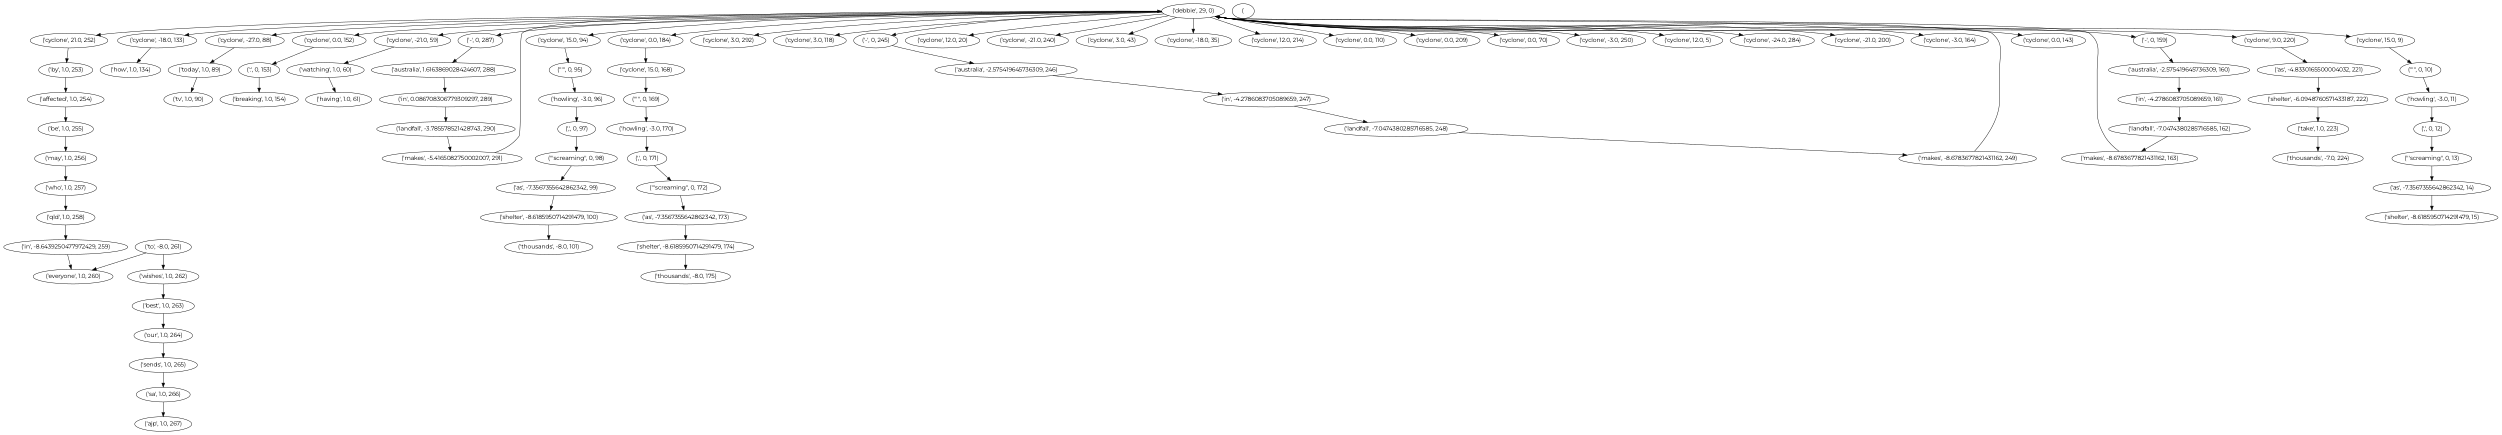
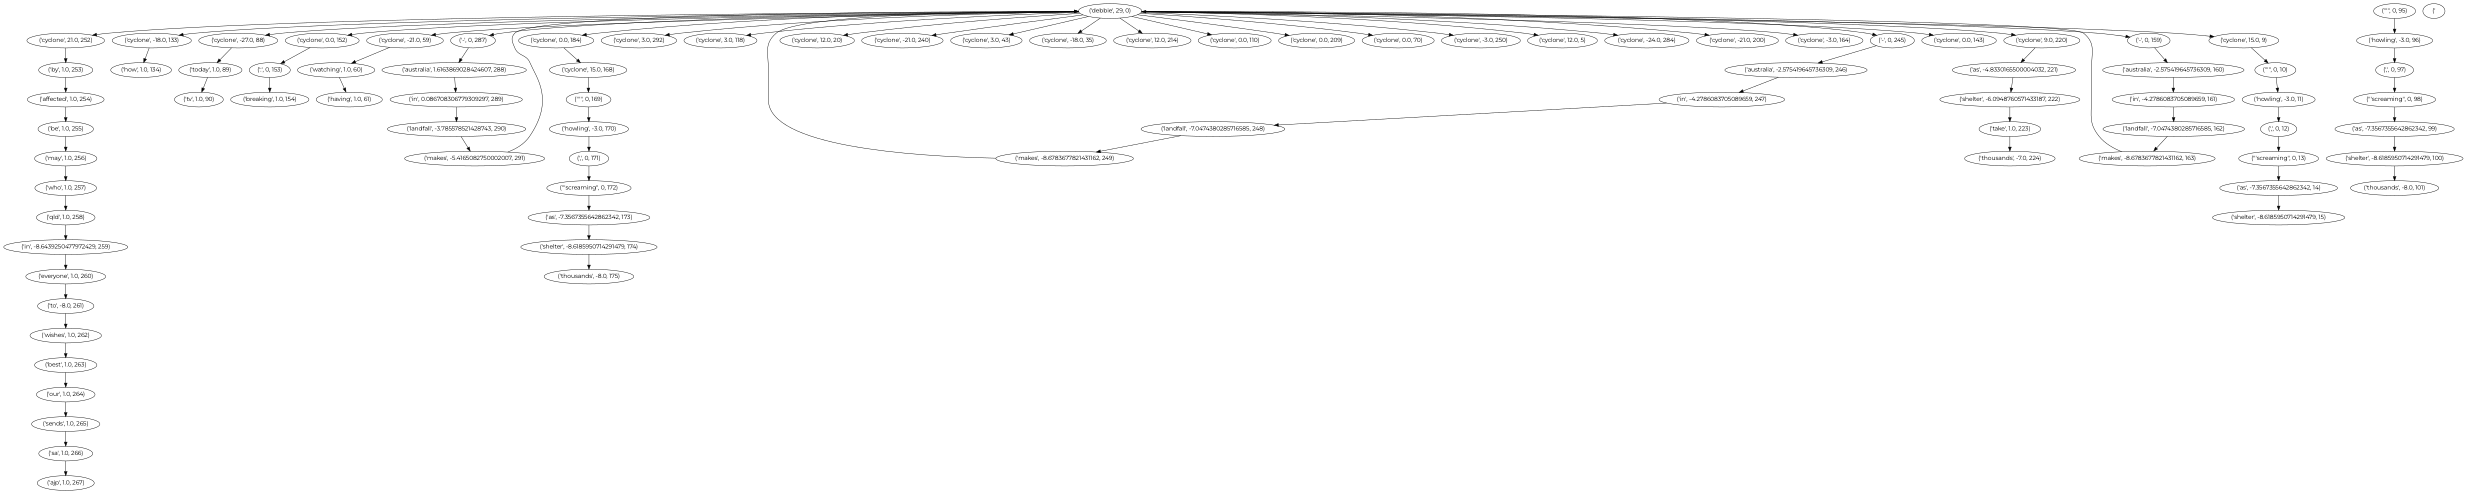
node "('cyclone', 15.0, 94)": removed
edge "('to', -8.0, 261)" -> "('everyone', 1.0, 260)": reversed
